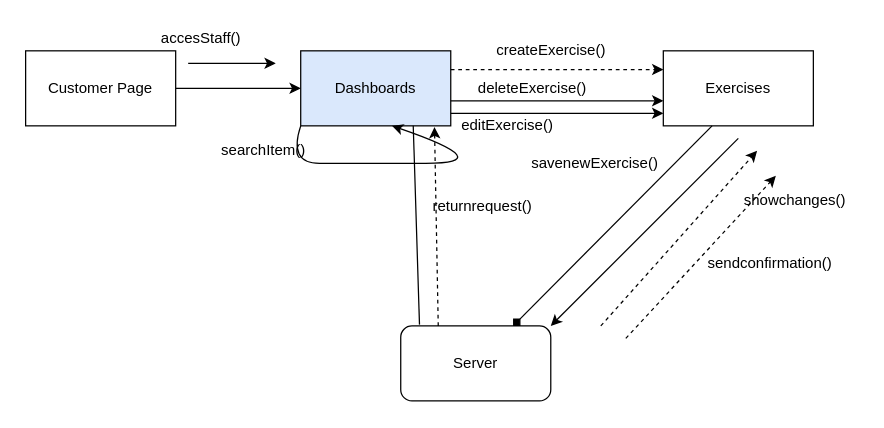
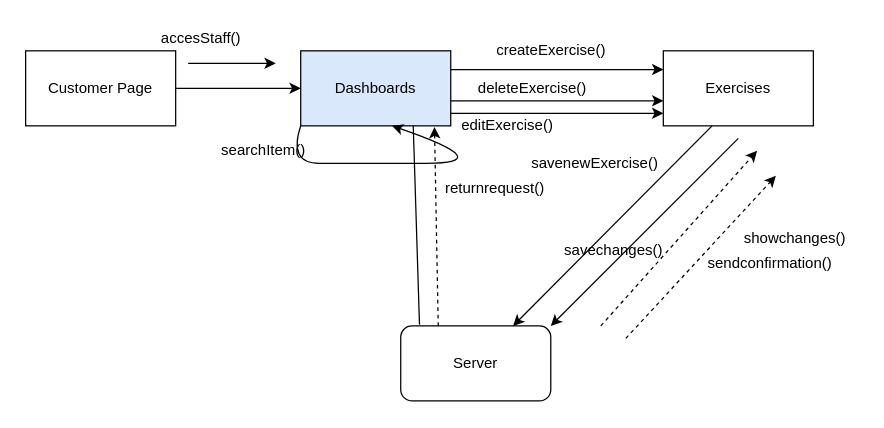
edge "Dashboards" -> "Exercises": style dashed -> solid
node "showchanges()": moved (794, 201) -> (794, 238)
node "returnrequest()": moved (482, 207) -> (494, 188)
node "savechanges()": added
edge "Exercises" -> "Server": arrowhead diamond -> classic
